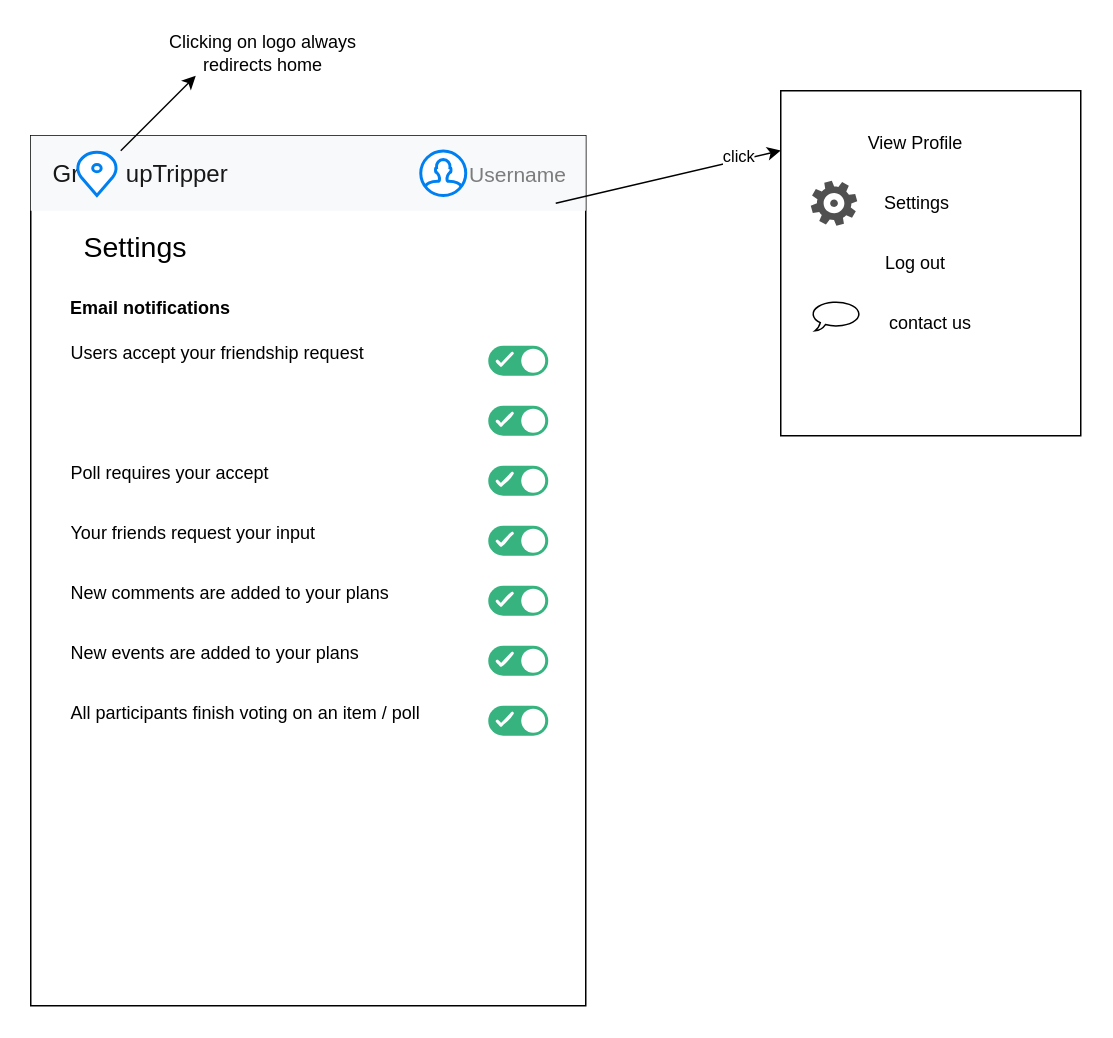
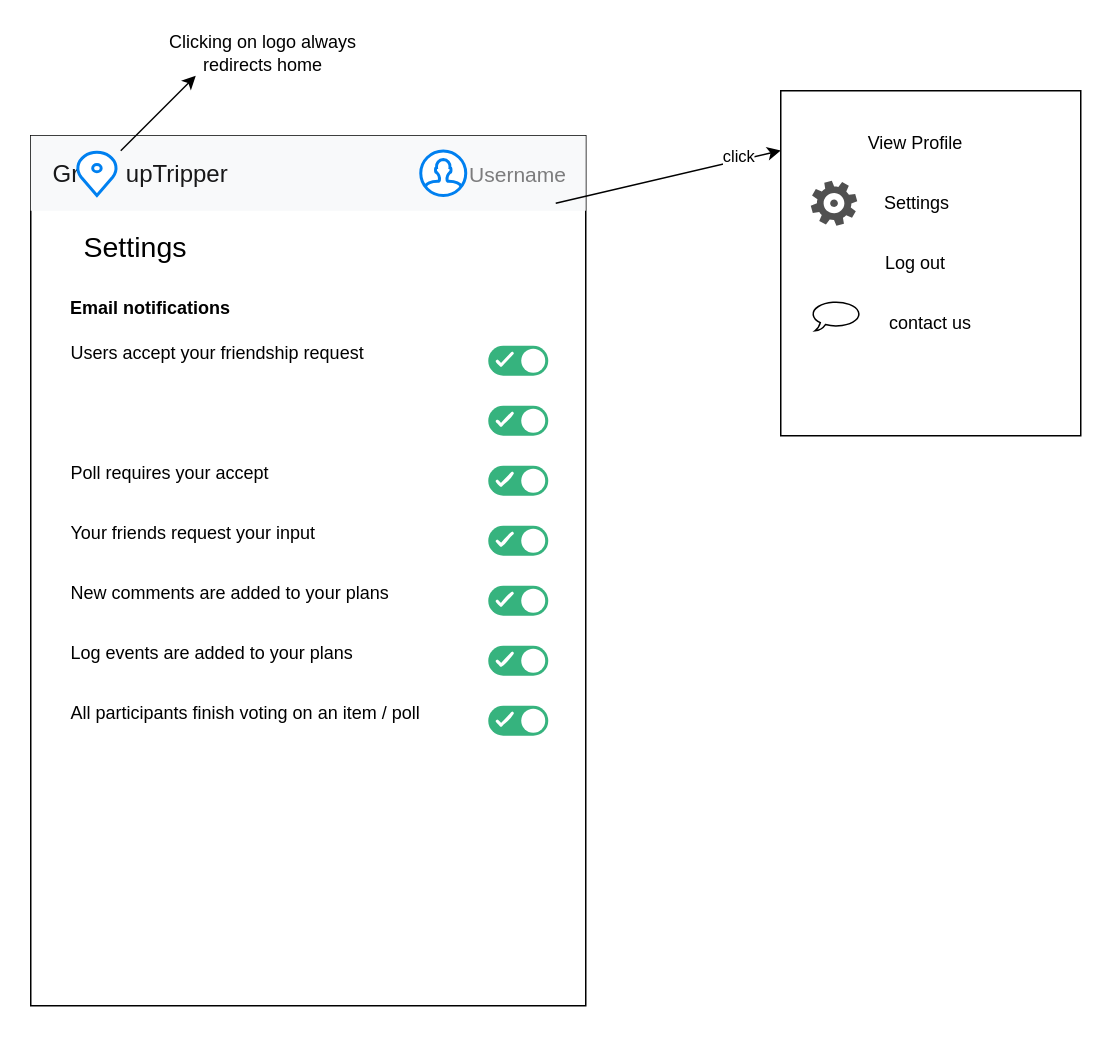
node "New events are added to your plans": label "New events are added to your plans" -> "Log events are added to your plans"
